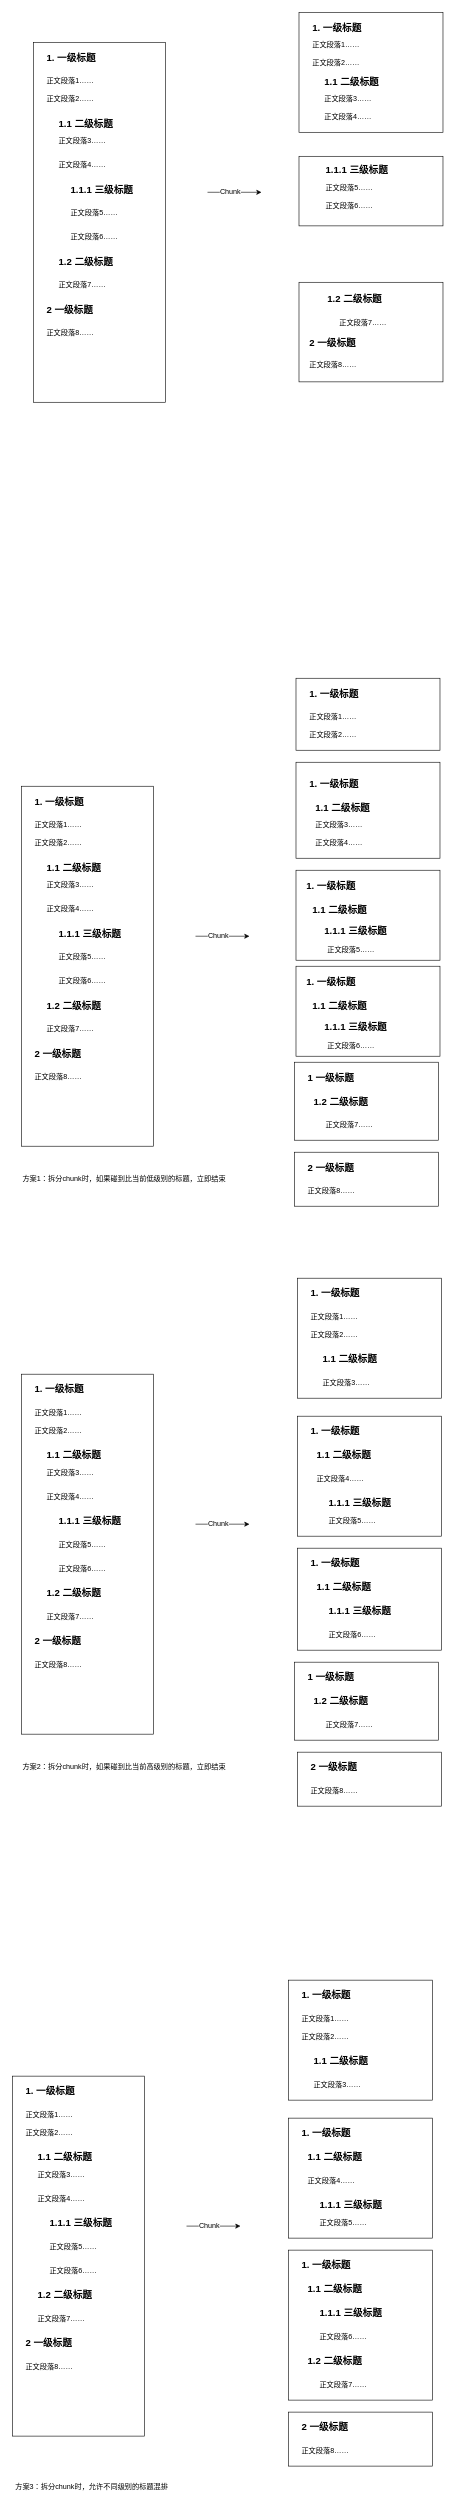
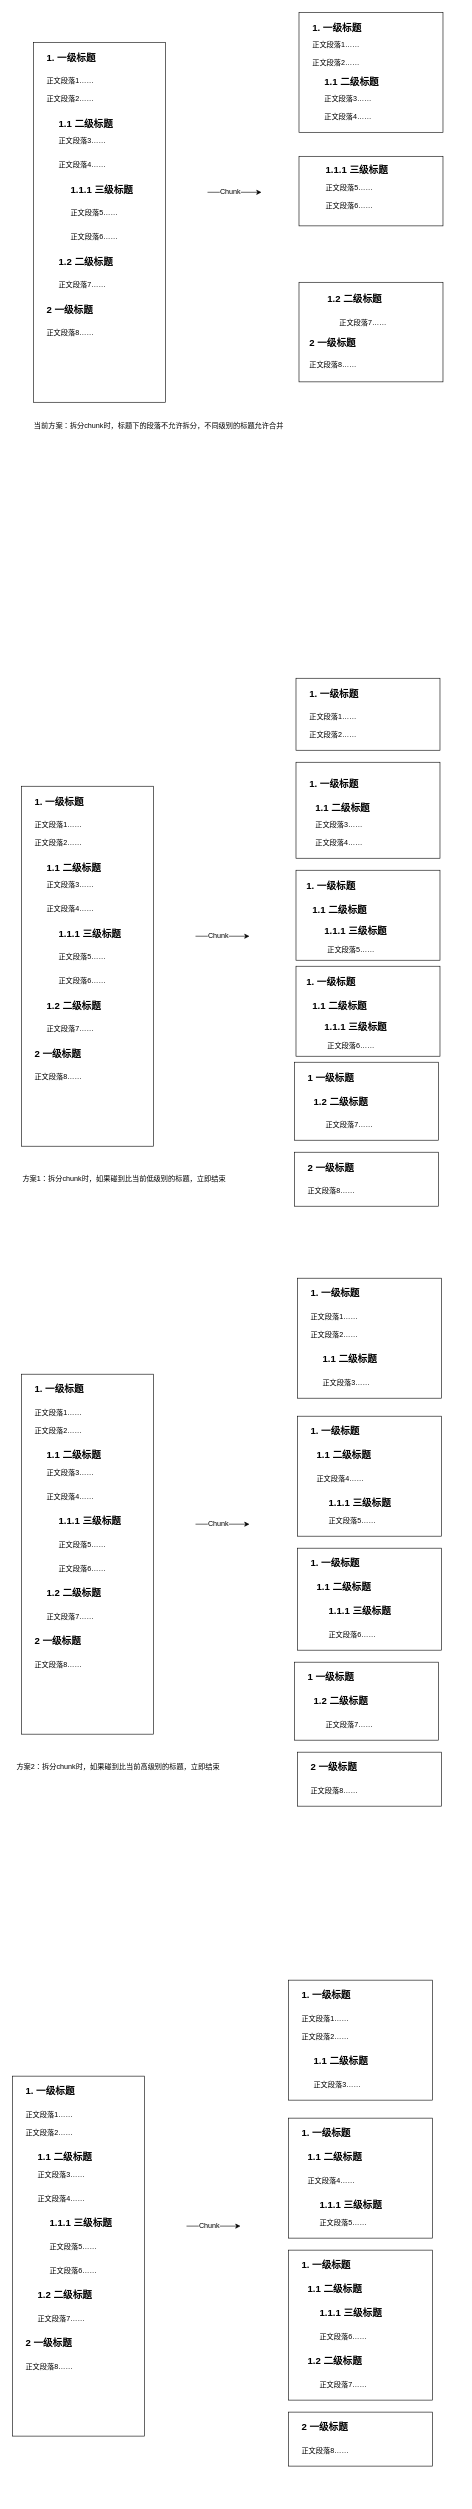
node "当前方案：拆分chunk时，标题下的段落不允许拆分，不同级别的标题允许合并": added
node "方案2：拆分chunk时，如果碰到比当前高级别的标题，立即结束": moved (126, 1767) -> (120, 1767)
node "方案3：拆分chunk时，允许不同级别的标题混排": removed
